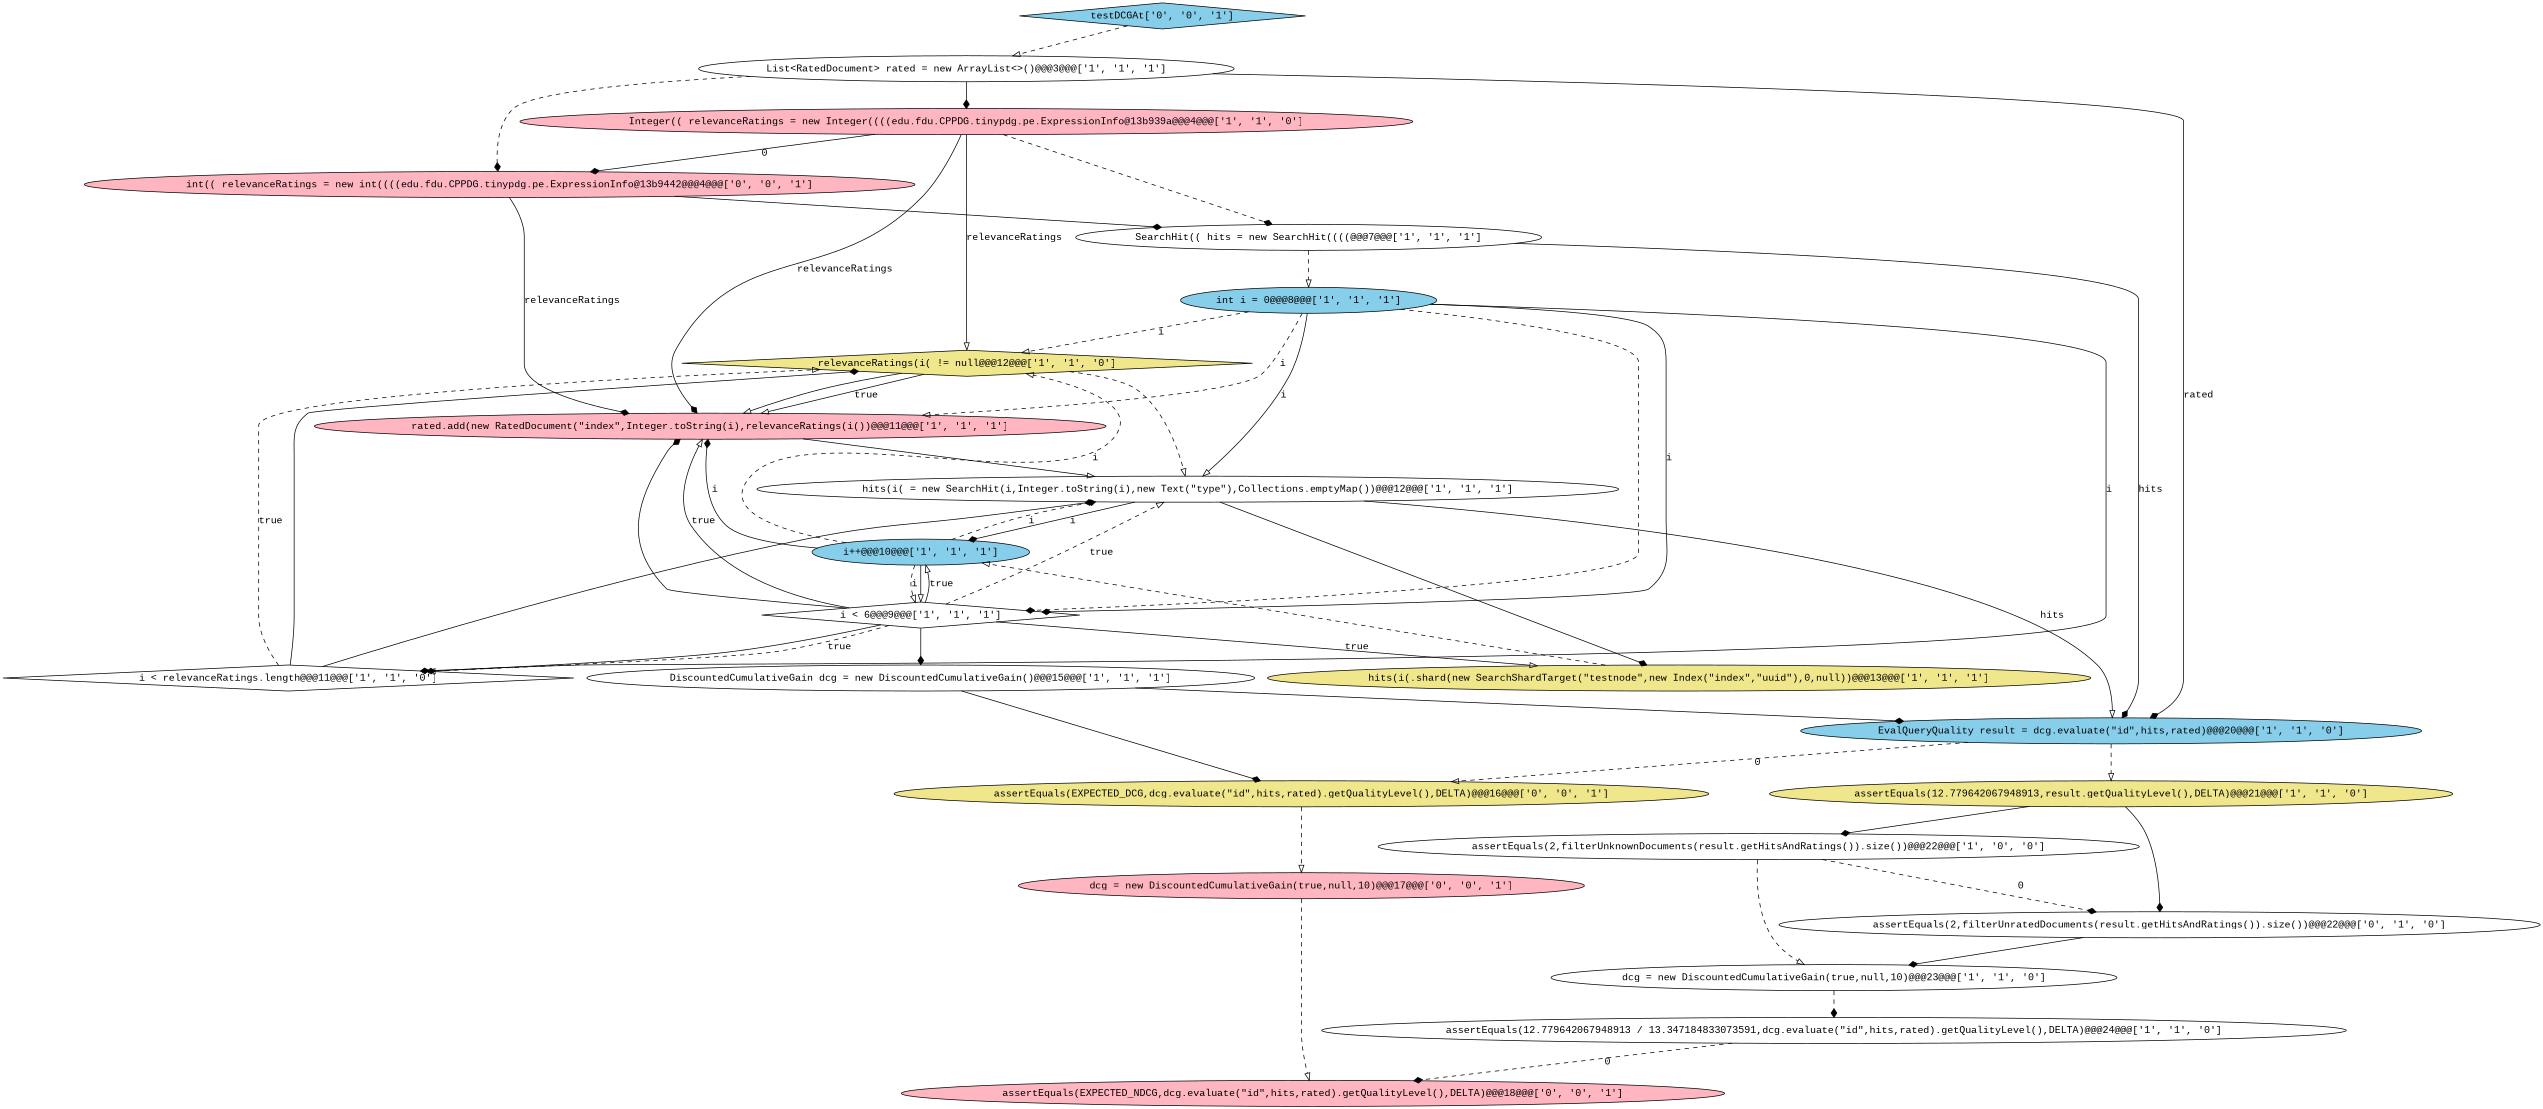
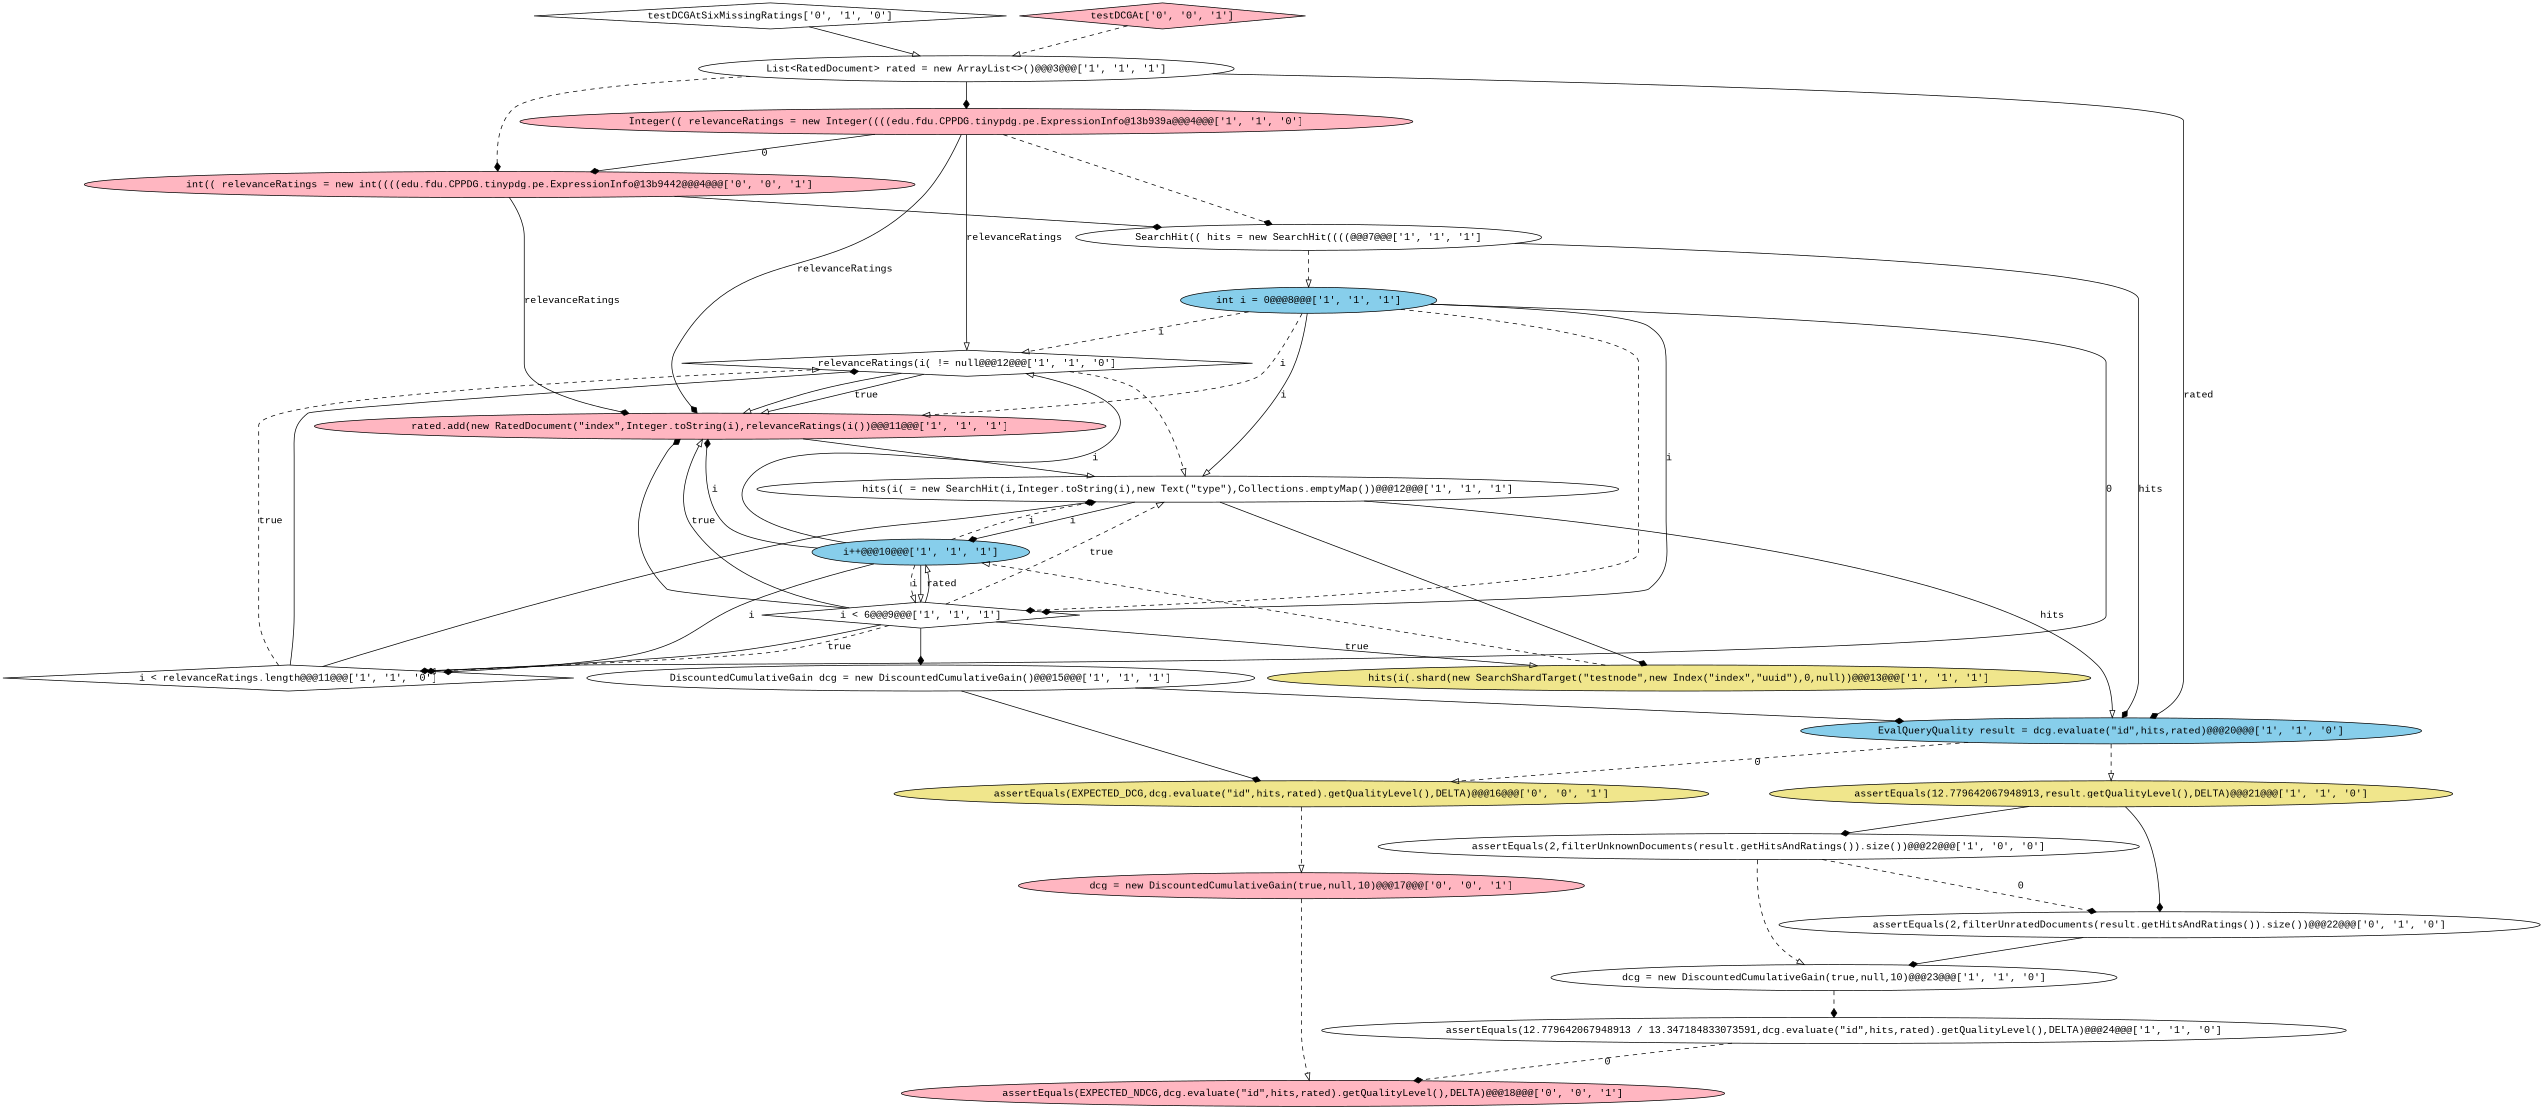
node "testDCGAtSixMissingRatings['0', '1', '0']": added
node "testDCGAt['0', '0', '1']": fillcolor skyblue -> lightpink
node "relevanceRatings(i( != null@@@12@@@['1', '1', '0']": fillcolor khaki -> white
edge "i++@@@10@@@['1', '1', '1']" -> "relevanceRatings(i( != null@@@12@@@['1', '1', '0']": style dashed -> solid
edge "int i = 0@@@8@@@['1', '1', '1']" -> "i < relevanceRatings.length@@@11@@@['1', '1', '0']": label "i" -> "0"
edge "i < 6@@@9@@@['1', '1', '1']" -> "i++@@@10@@@['1', '1', '1']": label "true" -> "rated"
edge "i++@@@10@@@['1', '1', '1']" -> "i < relevanceRatings.length@@@11@@@['1', '1', '0']": added, label "i"
